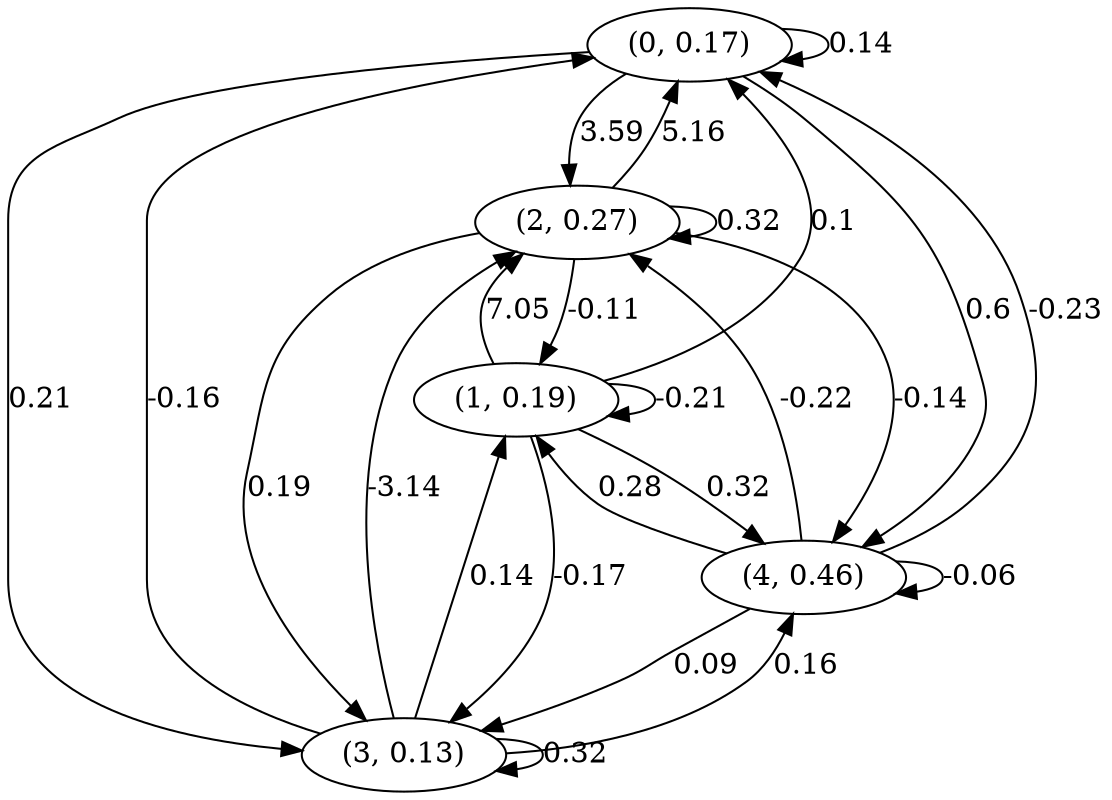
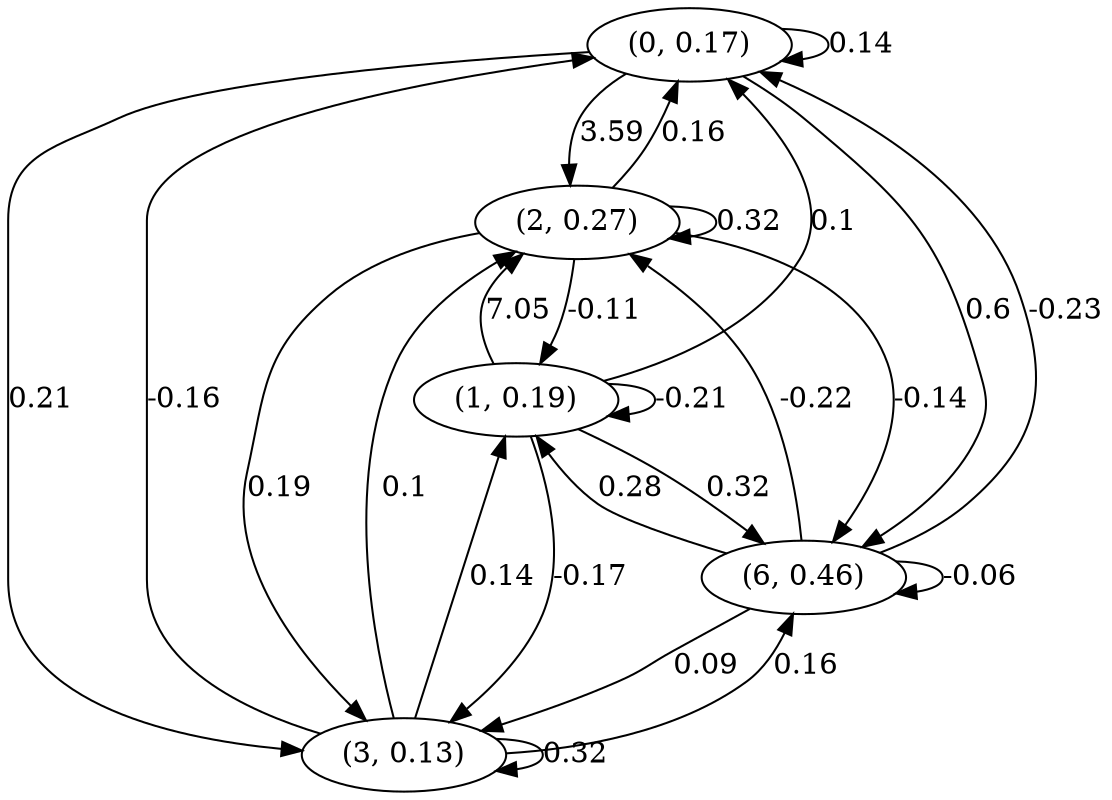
edge "(2, 0.27)" -> "(0, 0.17)": label "5.16" -> "0.16"
edge "(3, 0.13)" -> "(2, 0.27)": label "-3.14" -> "0.1"
node "(4, 0.46)": label "(4, 0.46)" -> "(6, 0.46)"
